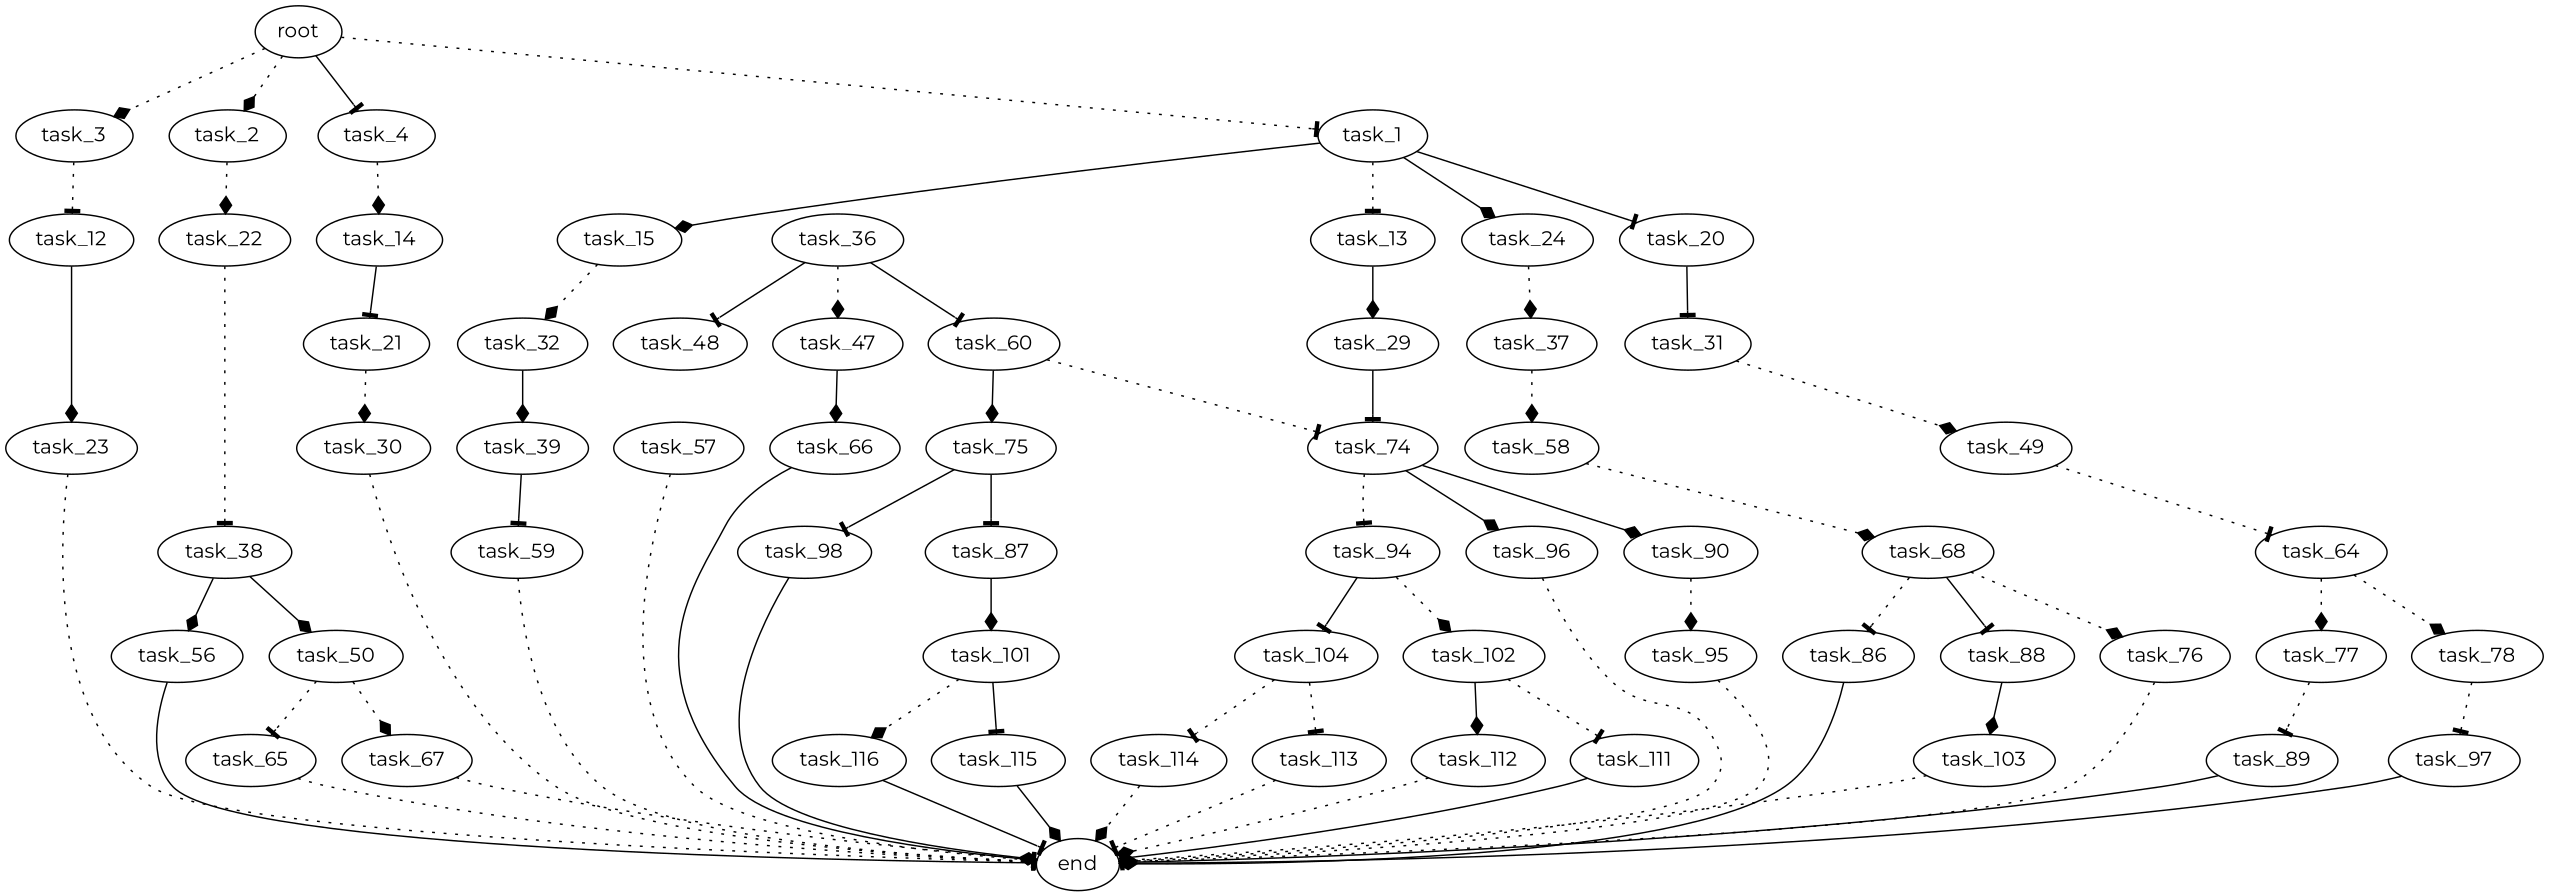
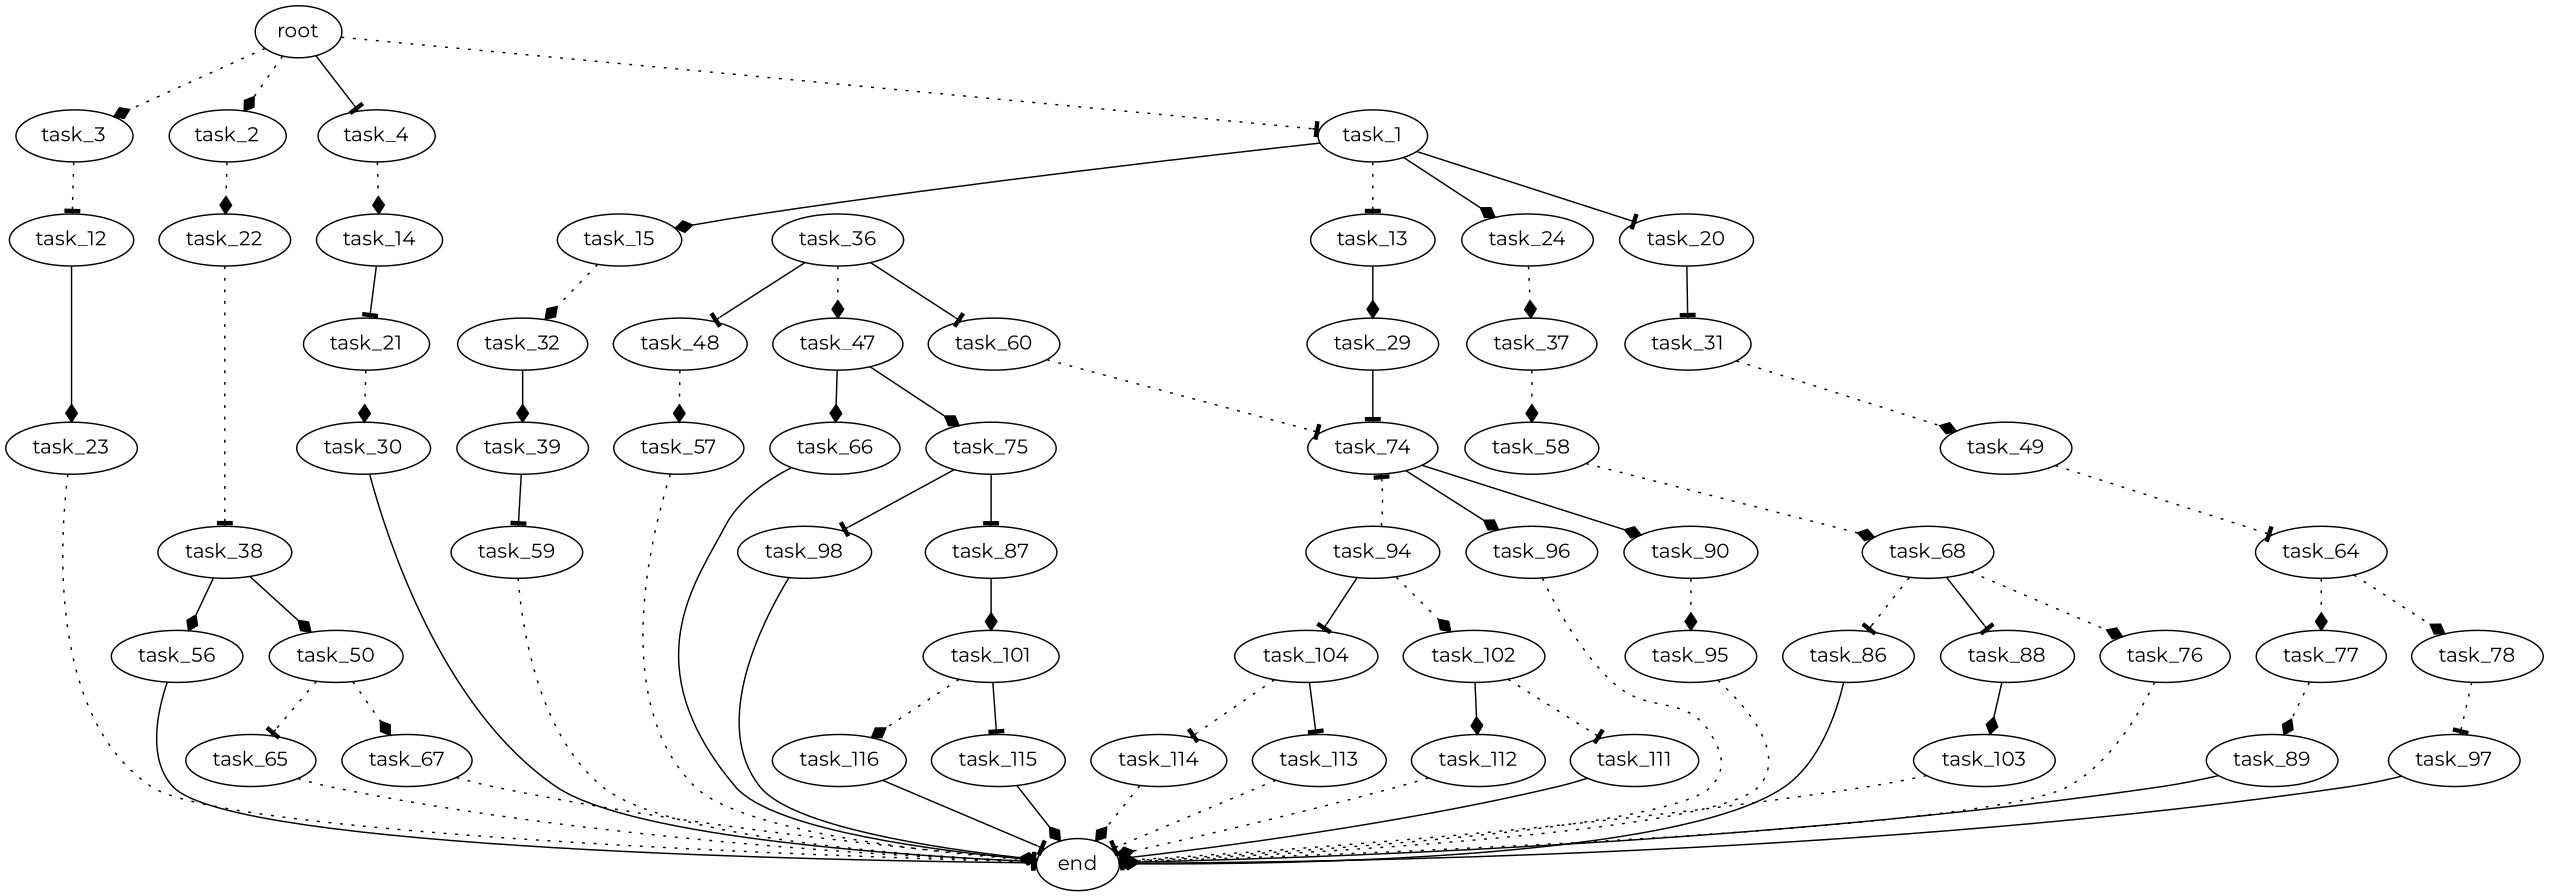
edge "task_48" -> "task_57": added
edge "task_60" -> "task_75": now "task_47" -> "task_75"
edge "task_74" -> "task_94": reversed
edge "task_104" -> "task_113": style dotted -> solid
edge "task_77" -> "task_89": arrowhead tee -> diamond
edge "task_30" -> "end": style dotted -> solid
